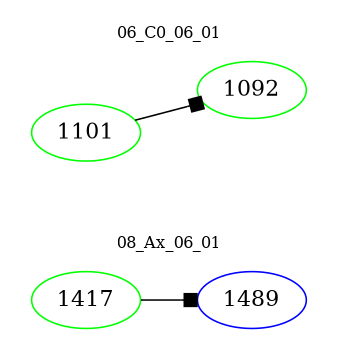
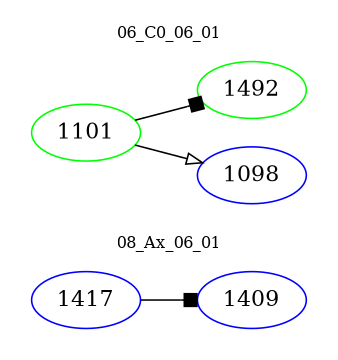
node "1092": label "1092" -> "1492"
node "1098": added
node "1417": color green -> blue
node "1489": label "1489" -> "1409"
